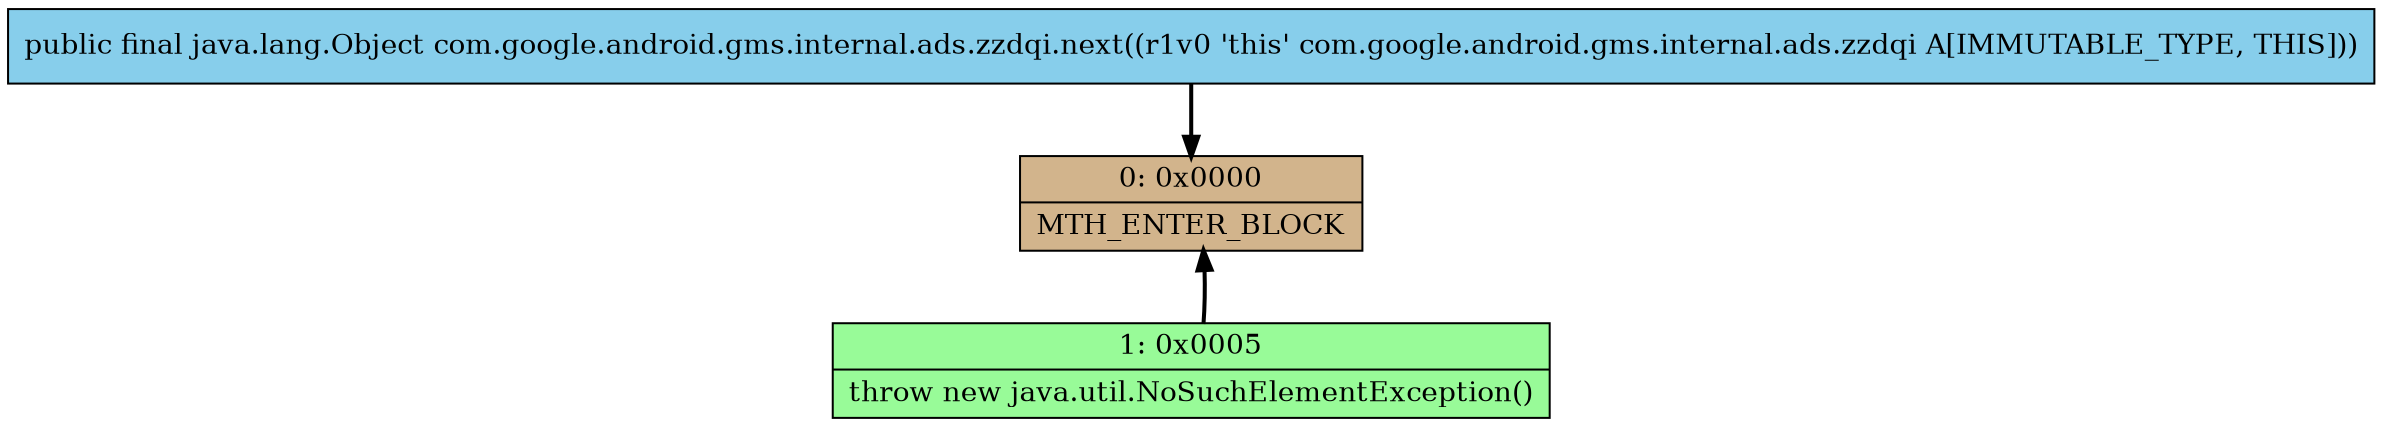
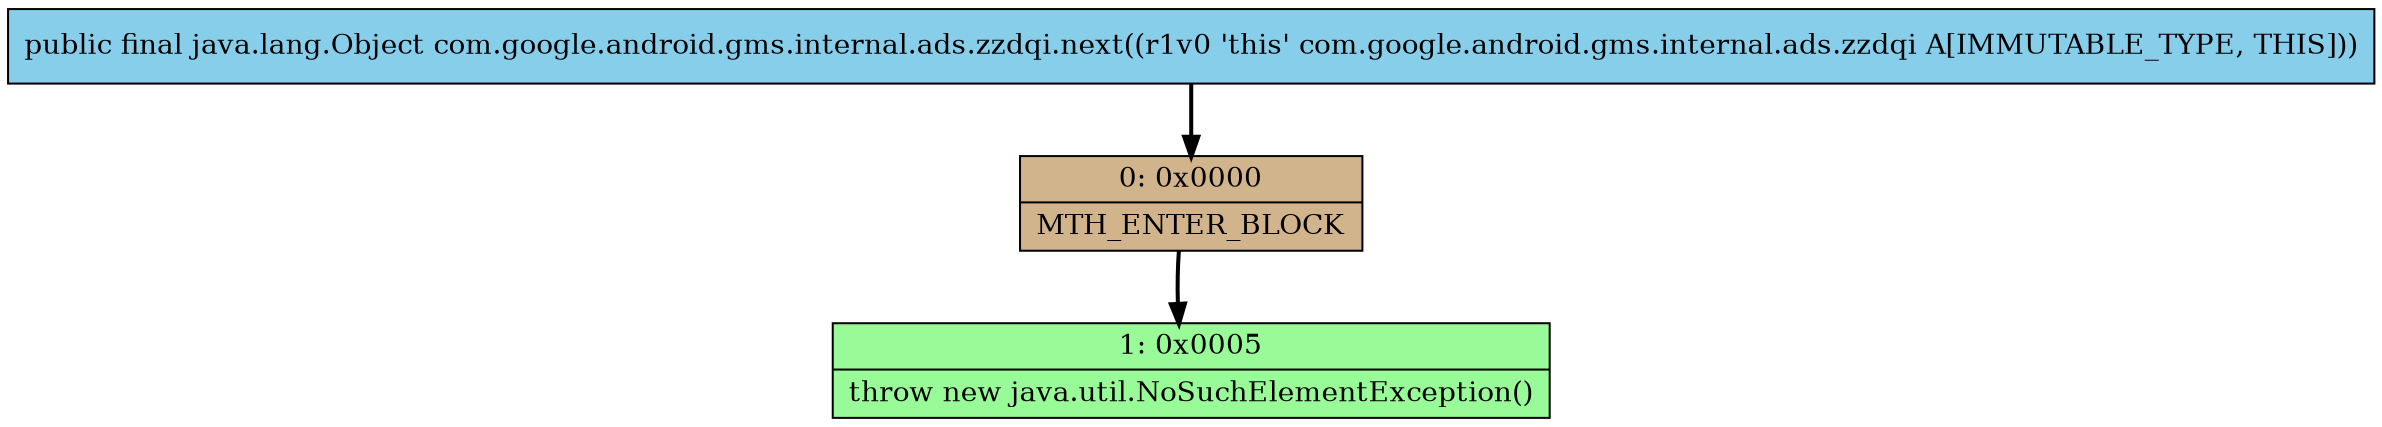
edge "1: 0x0005" -> "0: 0x0000": reversed
